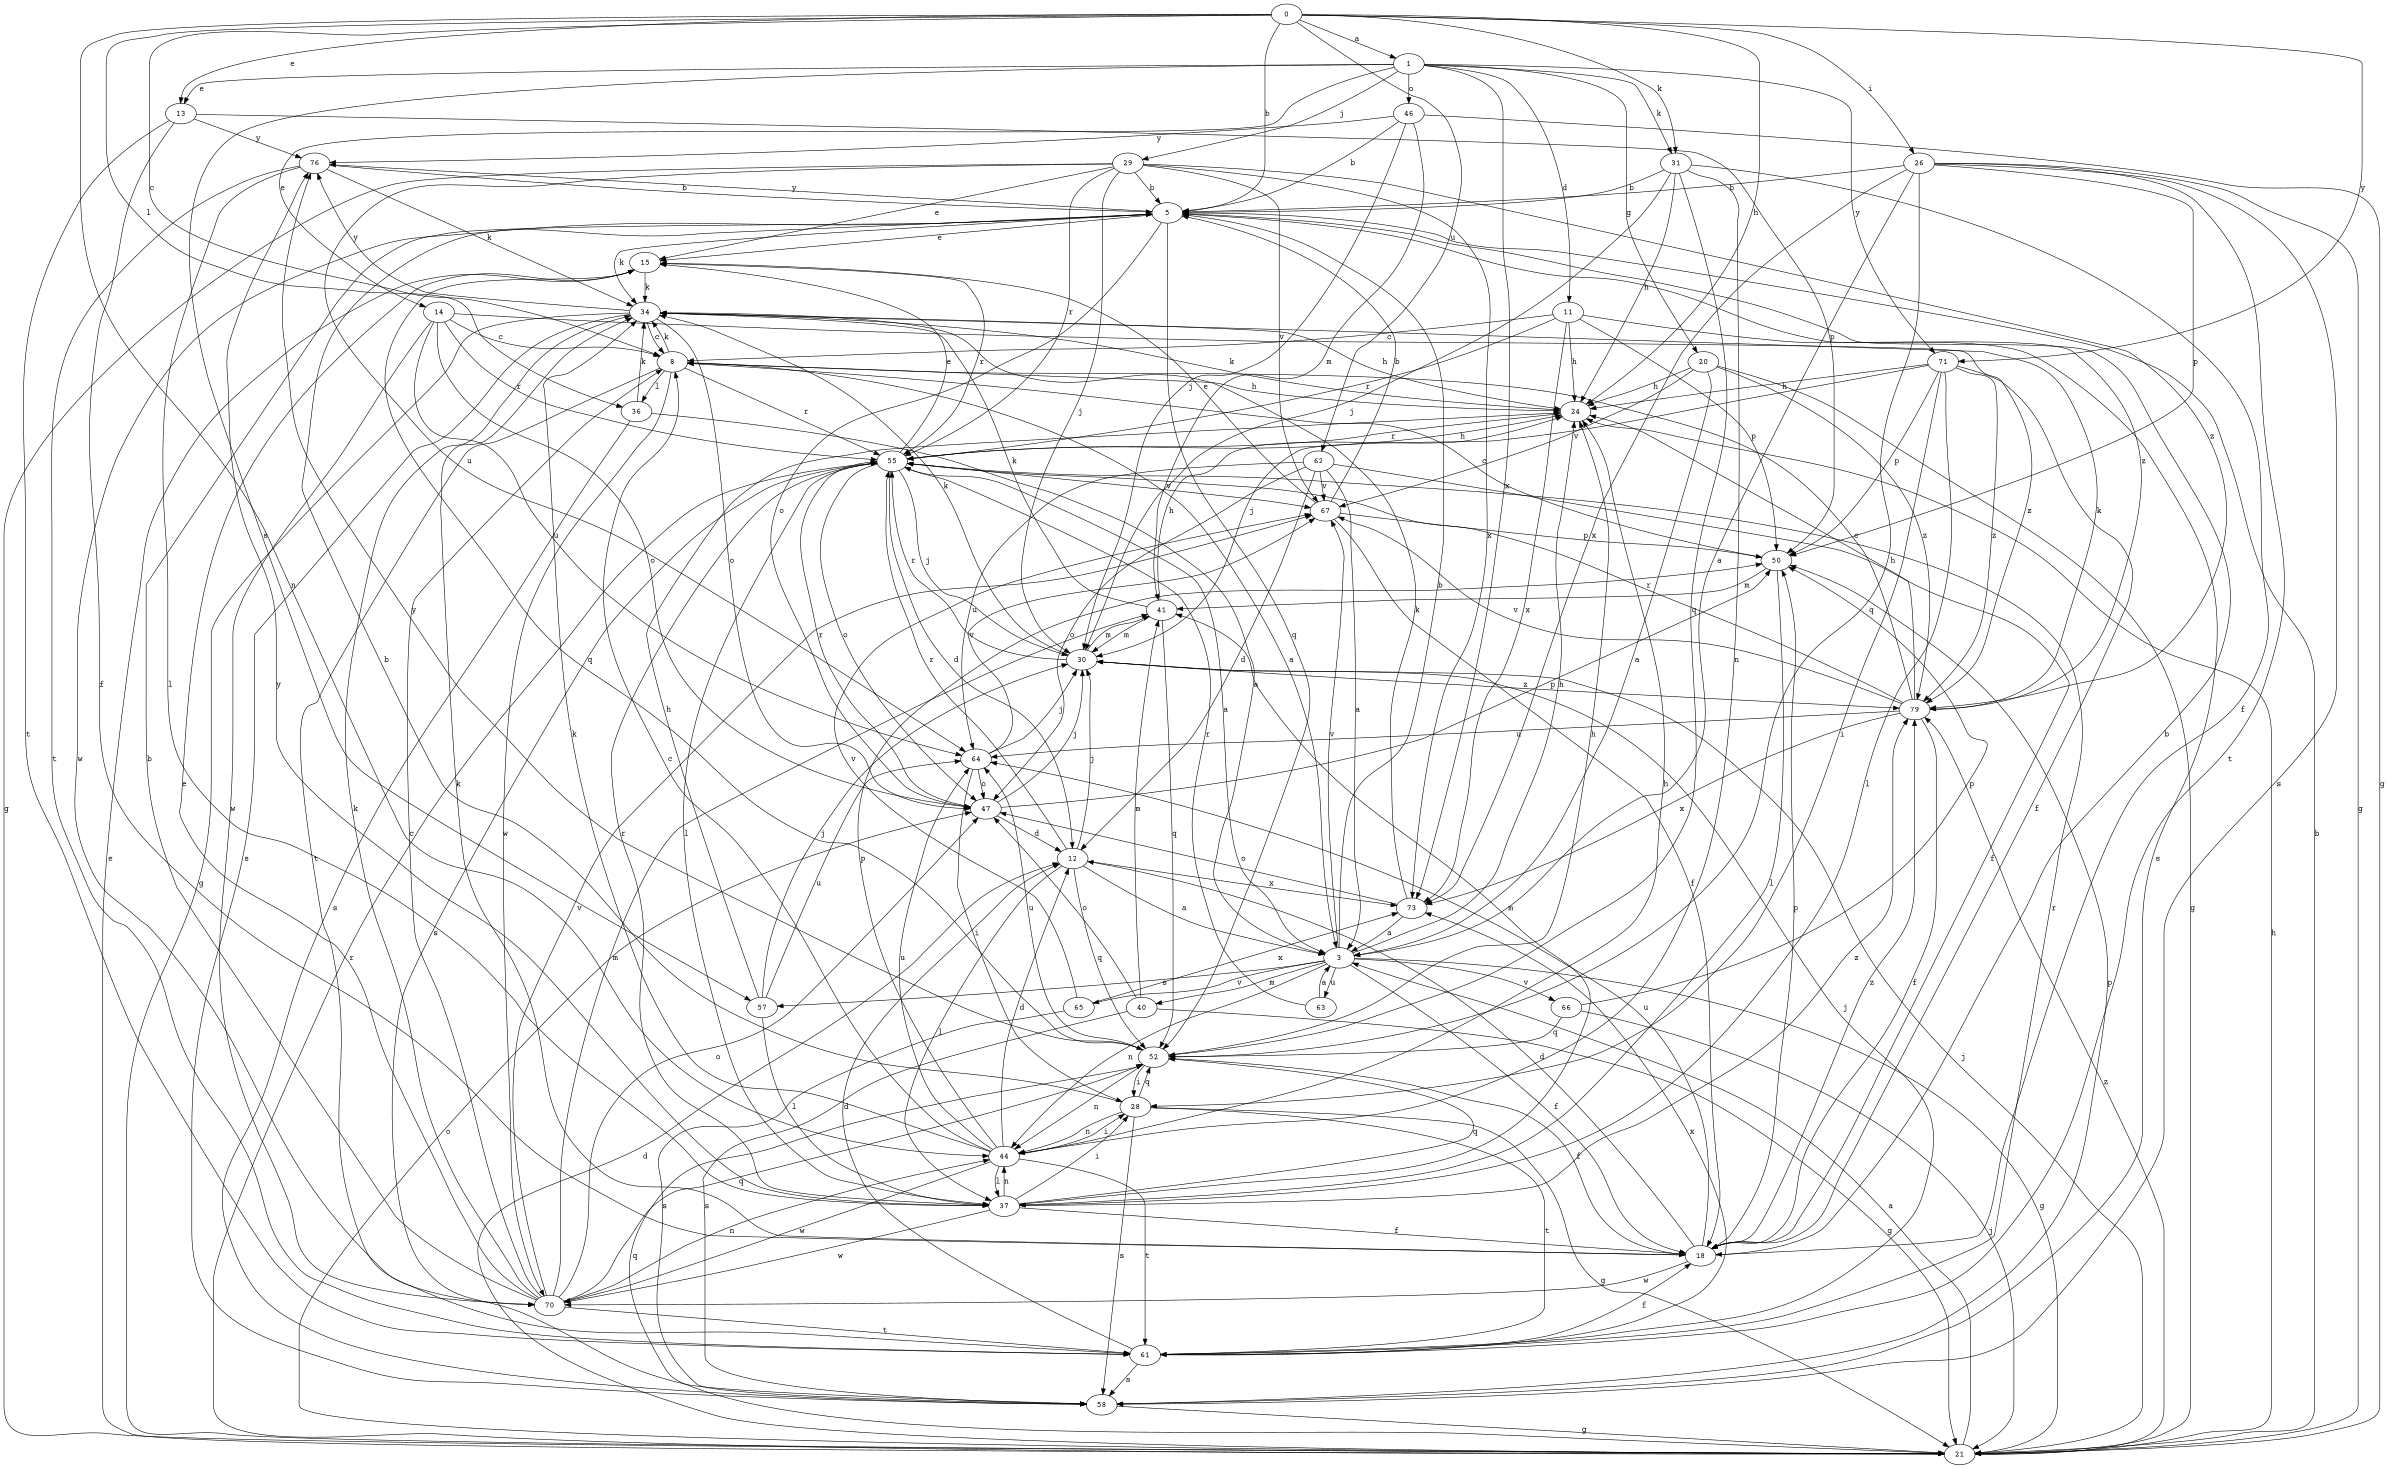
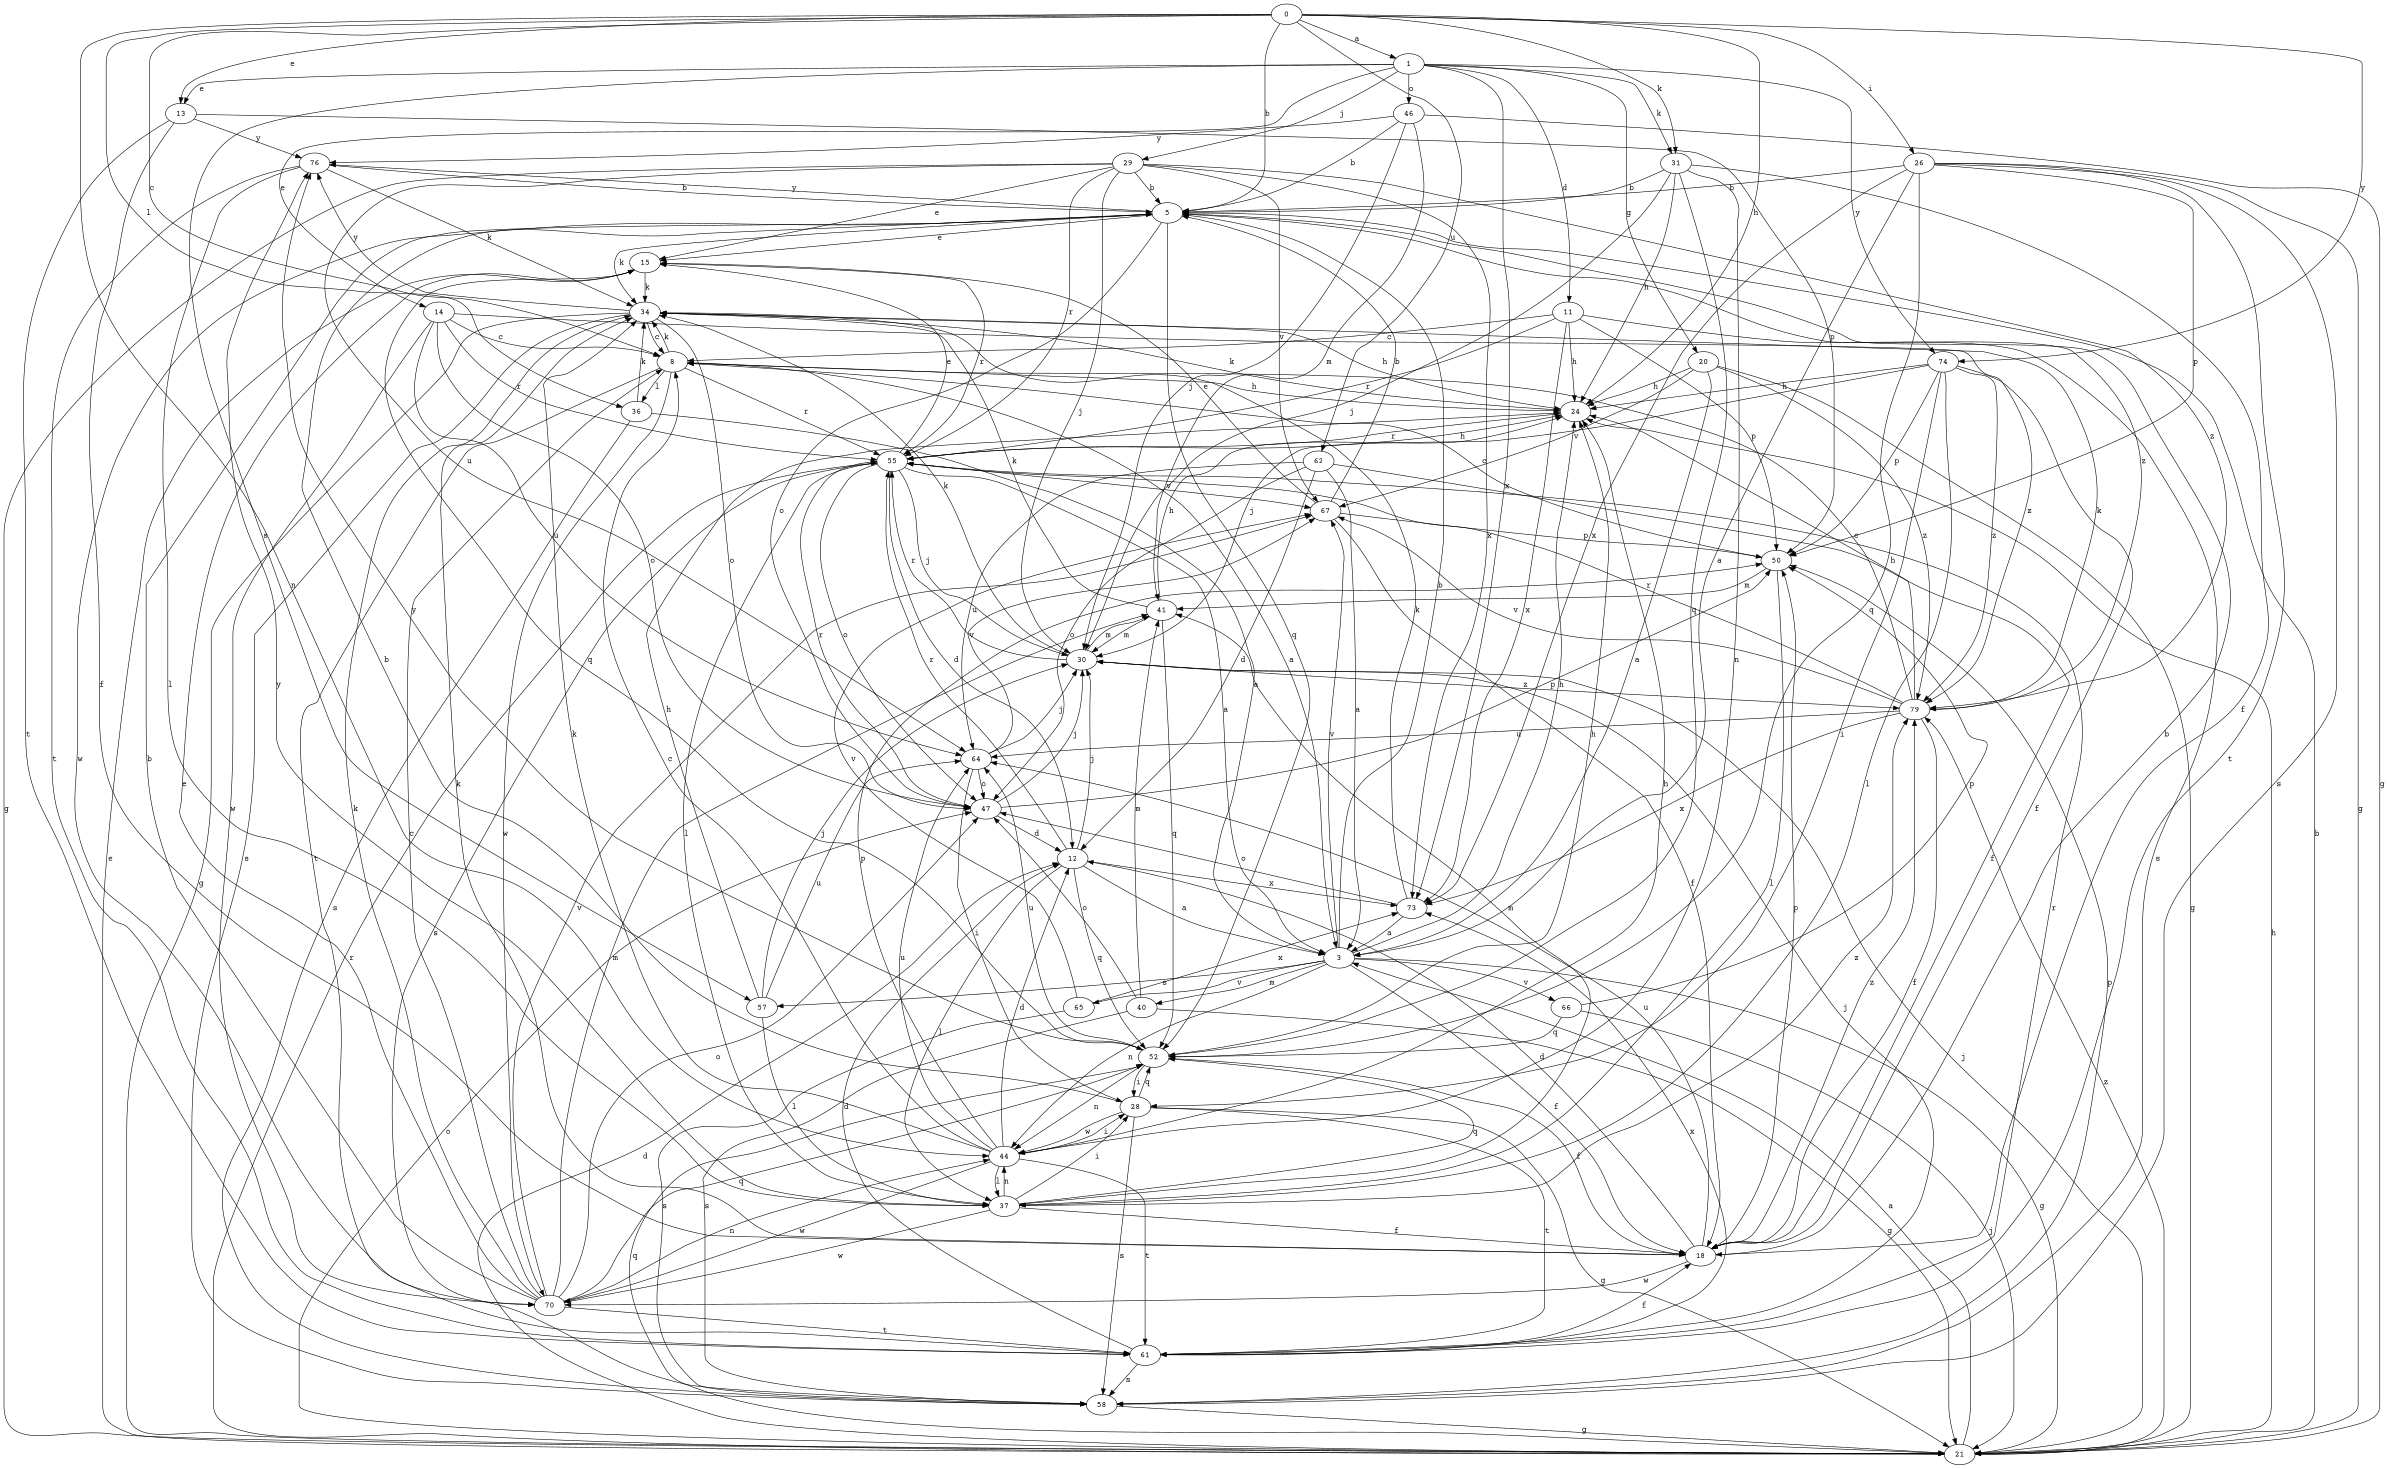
node "71": label "71" -> "74"
edge "62" -> "67": removed, label "v"
edge "37" -> "55": removed, label "r"
node "63": removed
edge "28" -> "44": label "n" -> "w"
